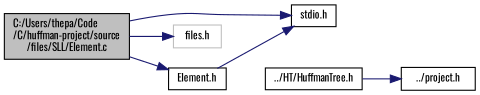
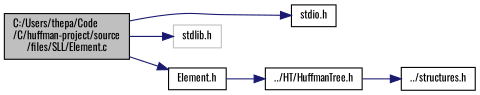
node "files.h": label "files.h" -> "stdlib.h"
edge "Element.h" -> "stdio.h": now "Element.h" -> "../HT/HuffmanTree.h"
node "../project.h": label "../project.h" -> "../structures.h"
